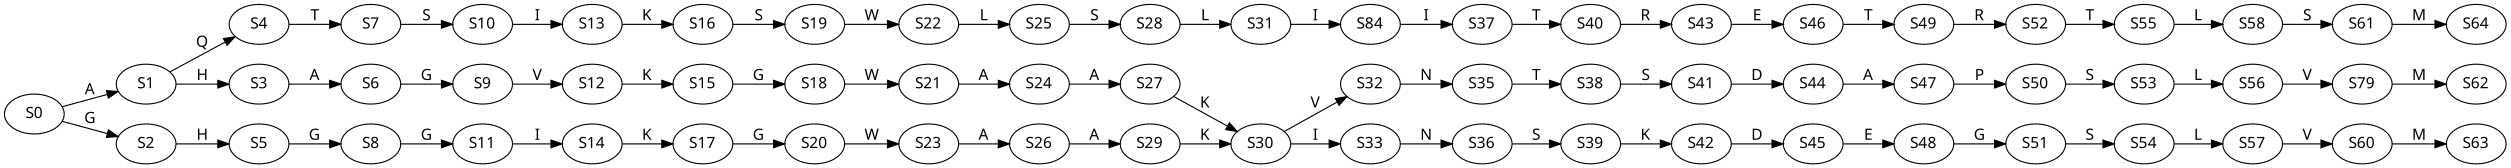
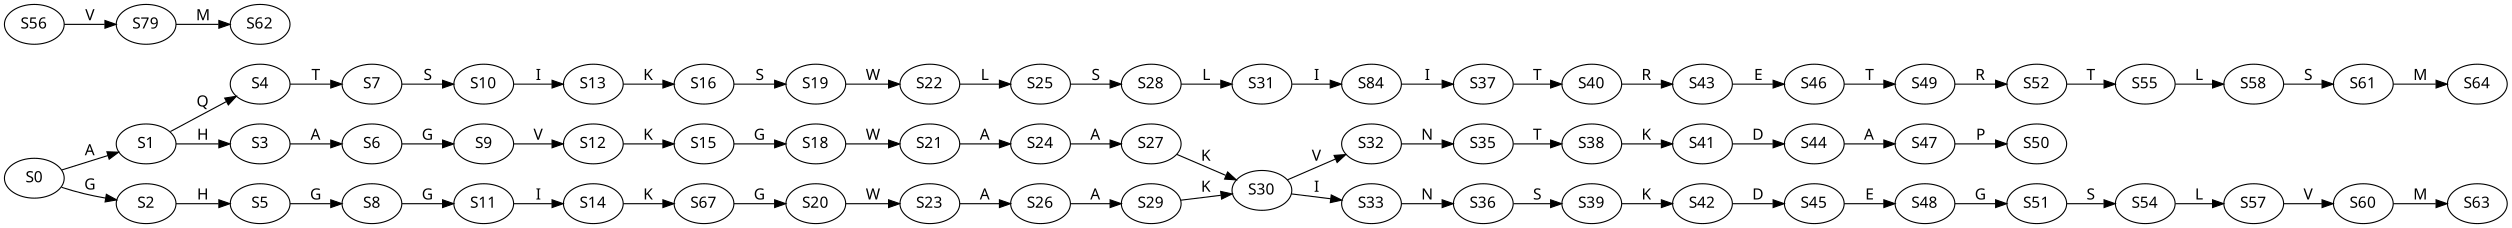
edge "S38" -> "S41": label "S" -> "K"
node "S53": removed
node "S17": label "S17" -> "S67"
